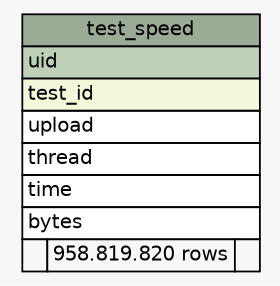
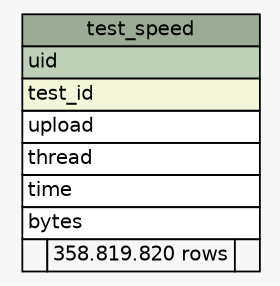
node "test_speed": text "958.819.820 rows" -> "358.819.820 rows"
